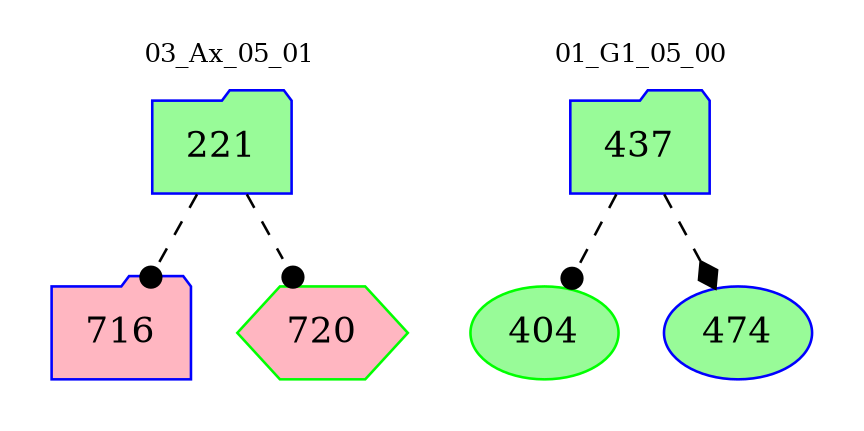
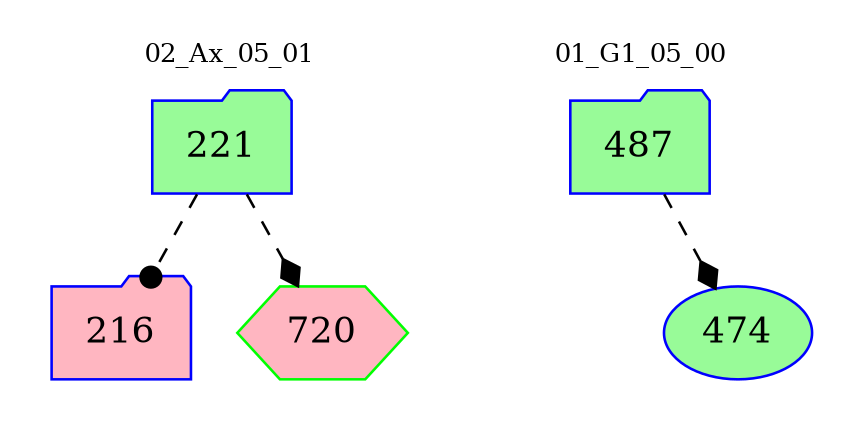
cluster "03_Ax_05_01": label "03_Ax_05_01" -> "02_Ax_05_01"
node "437": label "437" -> "487"
edge "221" -> "720": arrowhead dot -> diamond
node "716": label "716" -> "216"
node "404": removed
